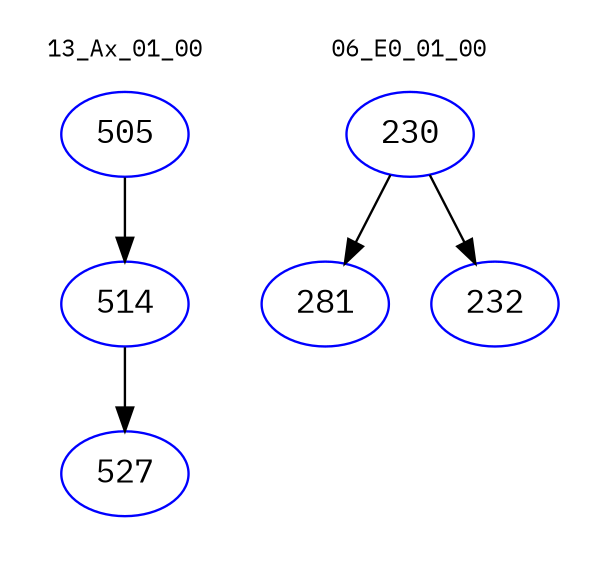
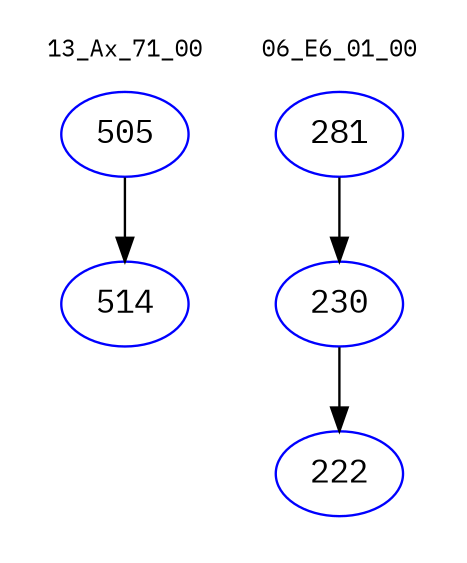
cluster "13_Ax_01_00": label "13_Ax_01_00" -> "13_Ax_71_00"
cluster "06_E0_01_00": label "06_E0_01_00" -> "06_E6_01_00"
edge "230" -> "281": reversed
node "232": label "232" -> "222"
node "527": removed
